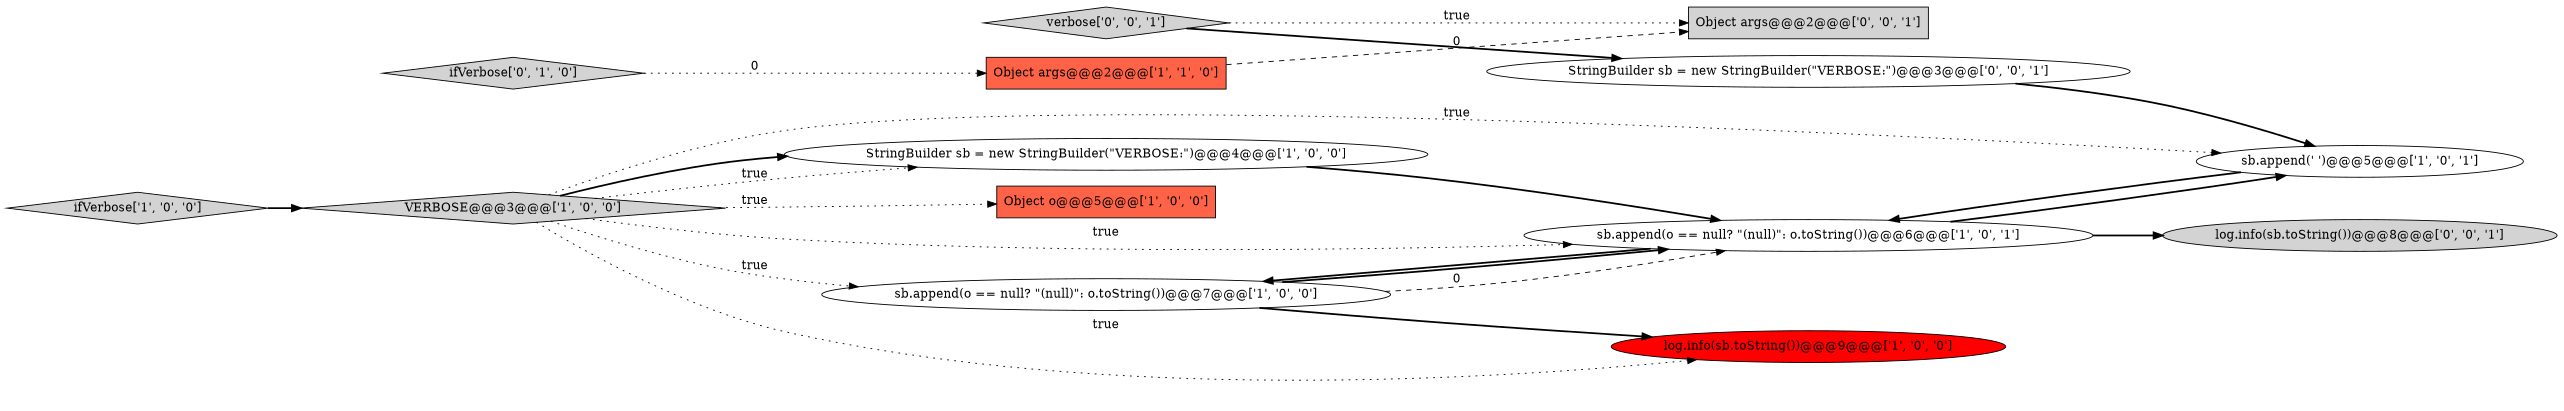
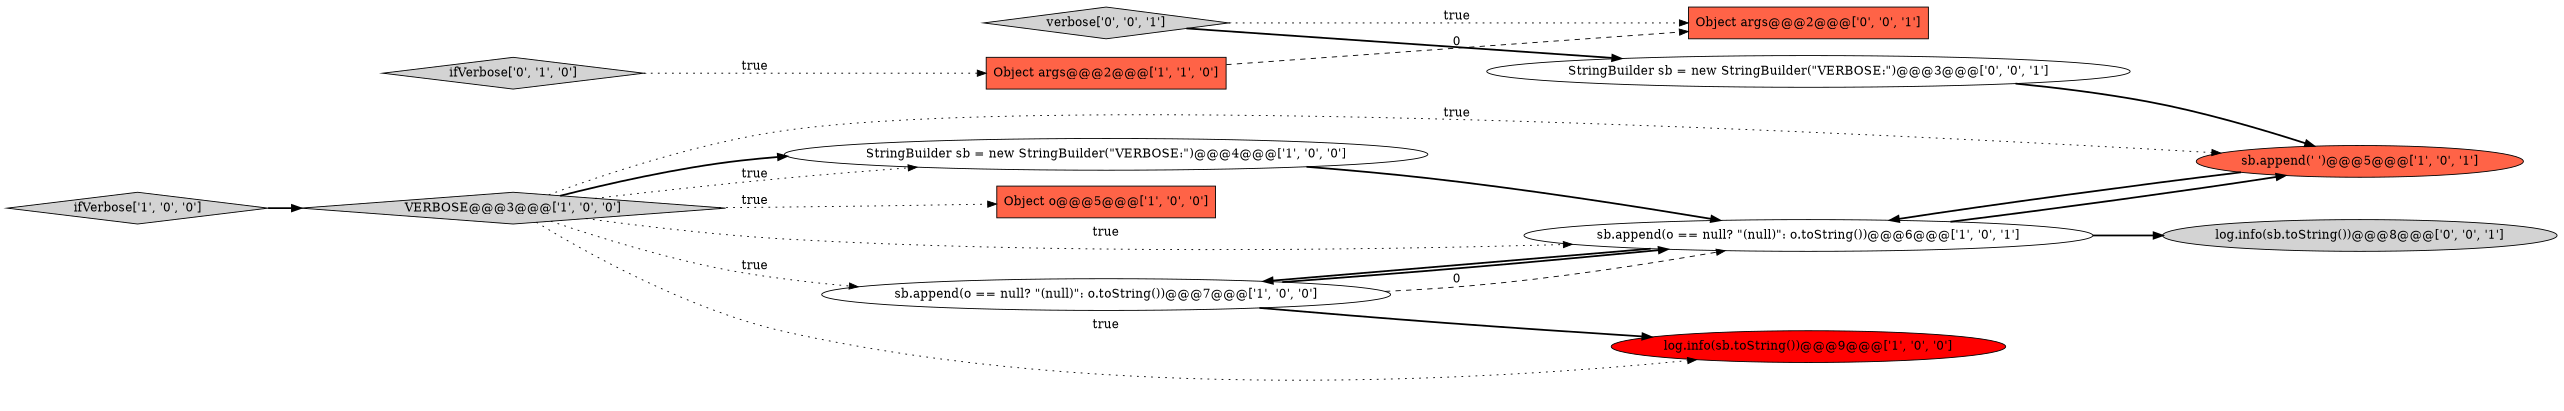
node "Object args@@@2@@@['0', '0', '1']": fillcolor lightgray -> tomato
edge "ifVerbose['0', '1', '0']" -> "Object args@@@2@@@['1', '1', '0']": label "0" -> "true"
node "sb.append(' ')@@@5@@@['1', '0', '1']": fillcolor white -> tomato
